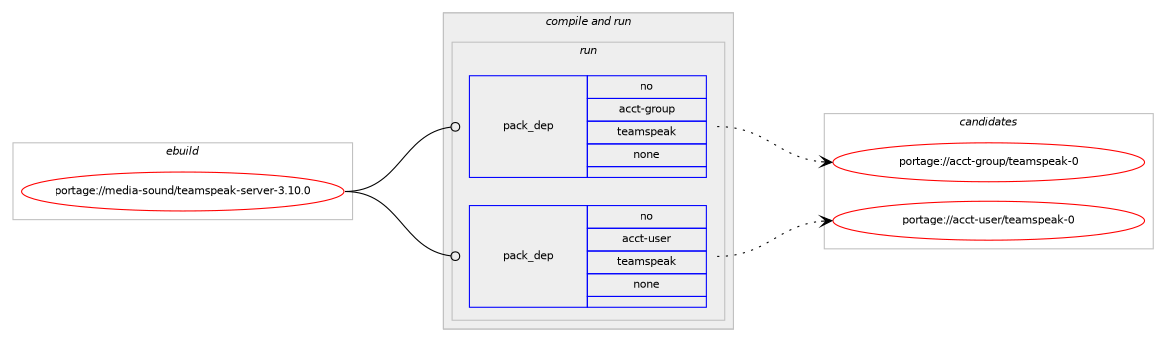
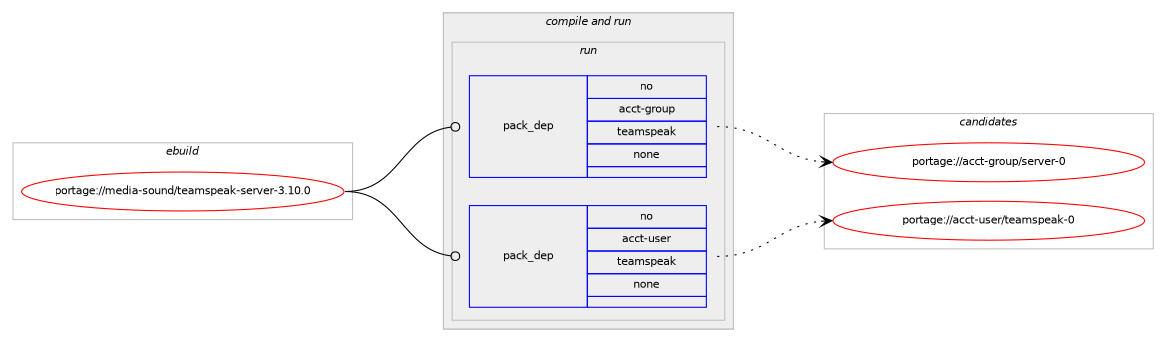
node "portage://acct-group/teamspeak-0": label "portage://acct-group/teamspeak-0" -> "portage://acct-group/server-0"
